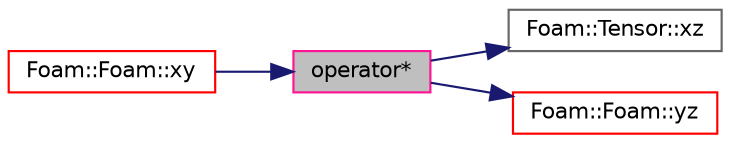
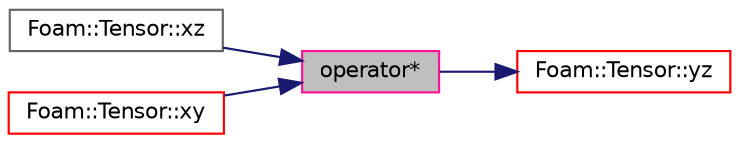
edge "operator*" -> "Foam::Tensor::xz": reversed
node "Foam::Foam::xy": label "Foam::Foam::xy" -> "Foam::Tensor::xy"
node "Foam::Foam::yz": label "Foam::Foam::yz" -> "Foam::Tensor::yz"
